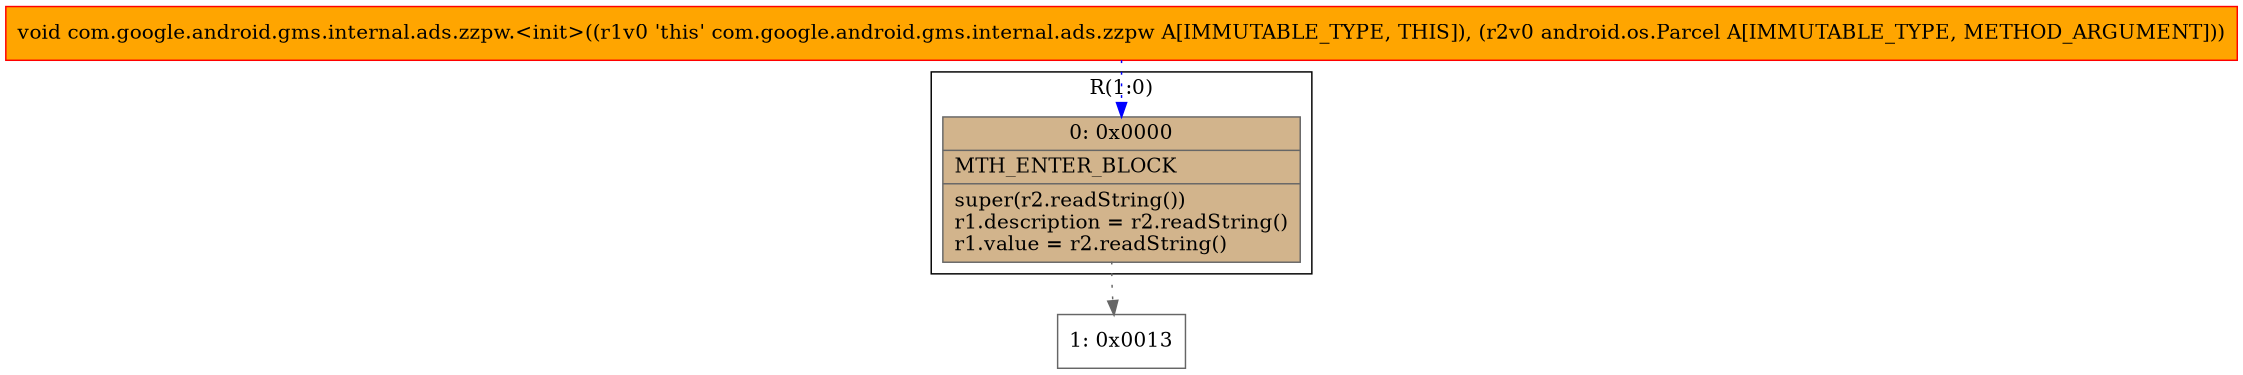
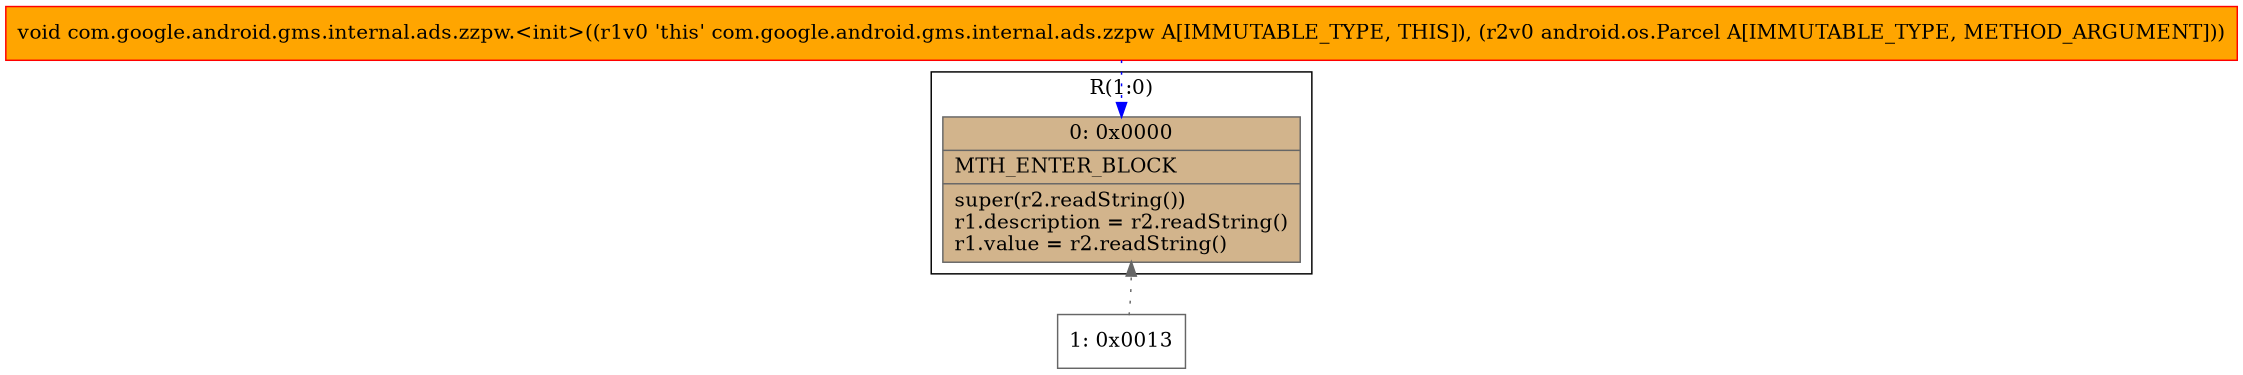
edge "0: 0x0000" -> "1: 0x0013": reversed
